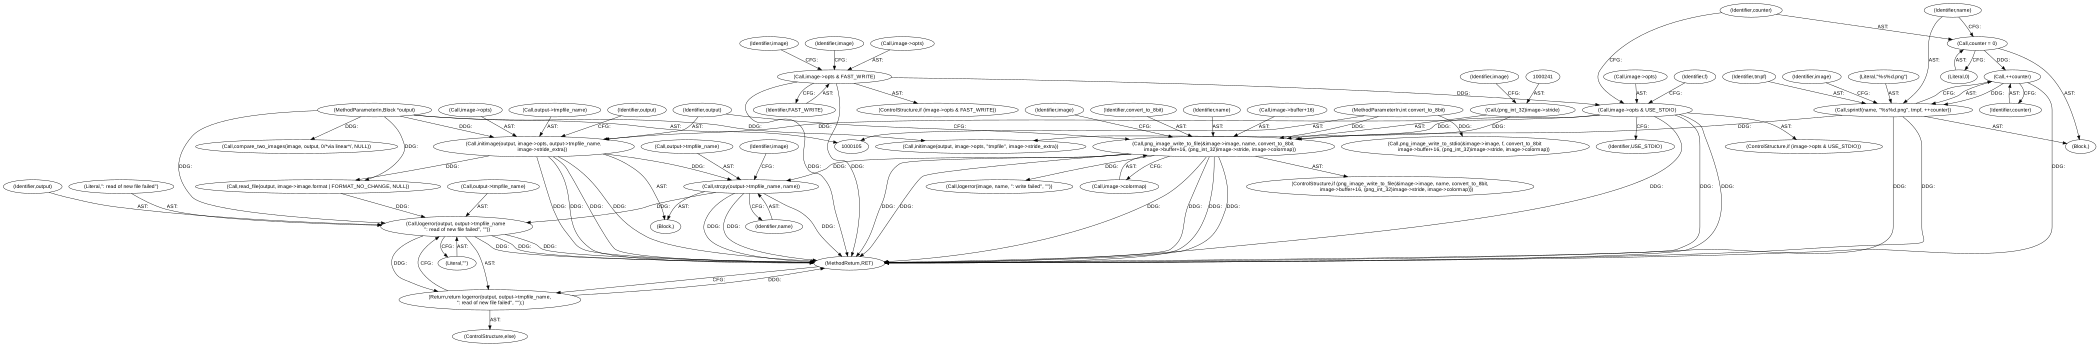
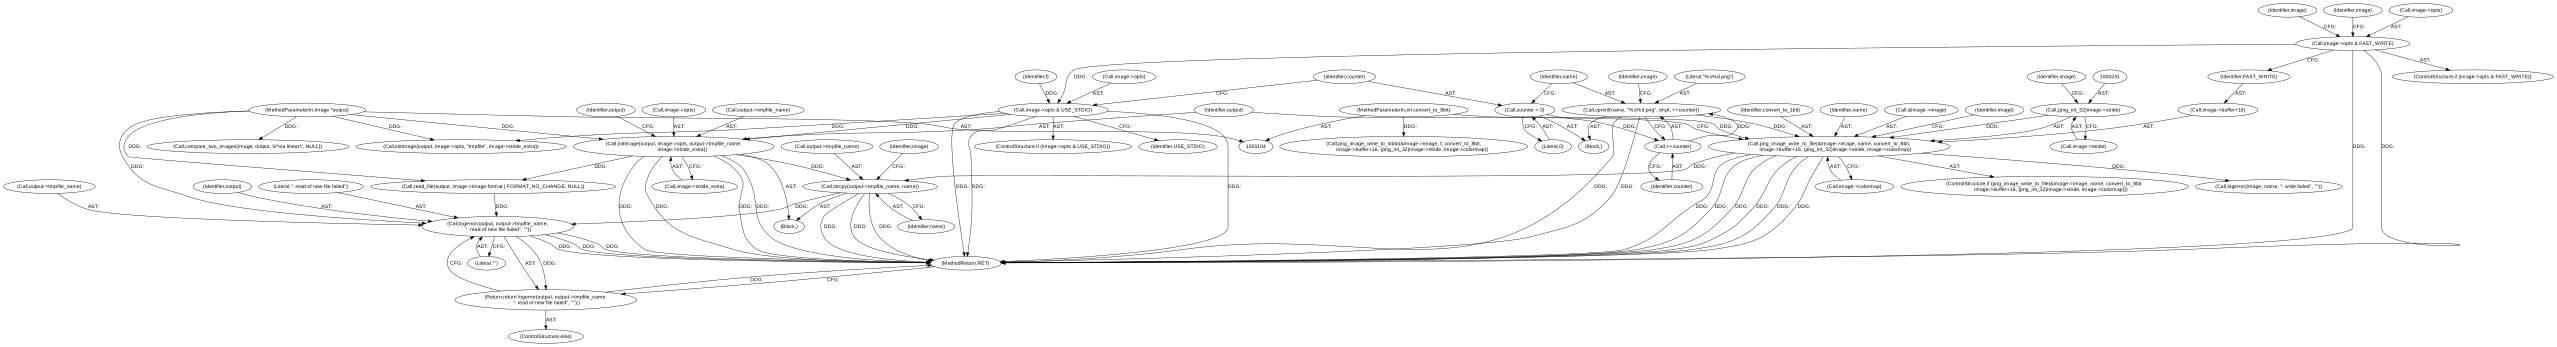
node "(Identifier,tmpf)": removed
edge "(Identifier,f)" -> "(Call,image->opts & USE_STDIO)": label "CFG: " -> "DDG: "
edge "(Identifier,FAST_WRITE)" -> "(Call,image->opts & FAST_WRITE)": now "(Identifier,FAST_WRITE)" -> "(Call,image->buffer+16)"
node "(MethodParameterIn,Block *output)": label "(MethodParameterIn,Block *output)" -> "(MethodParameterIn,Image *output)"
node "(Identifier,convert_to_8bit)": label "(Identifier,convert_to_8bit)" -> "(Identifier,convert_to_1bit)"
node "(Call,&image->image)": added
node "1000105": label "1000105" -> "1000104"
node "(Call,image->stride)": added
node "(Call,image->stride_extra)": added
edge "(Call,++counter)" -> "(MethodReturn,RET)": removed, label "DDG:"
